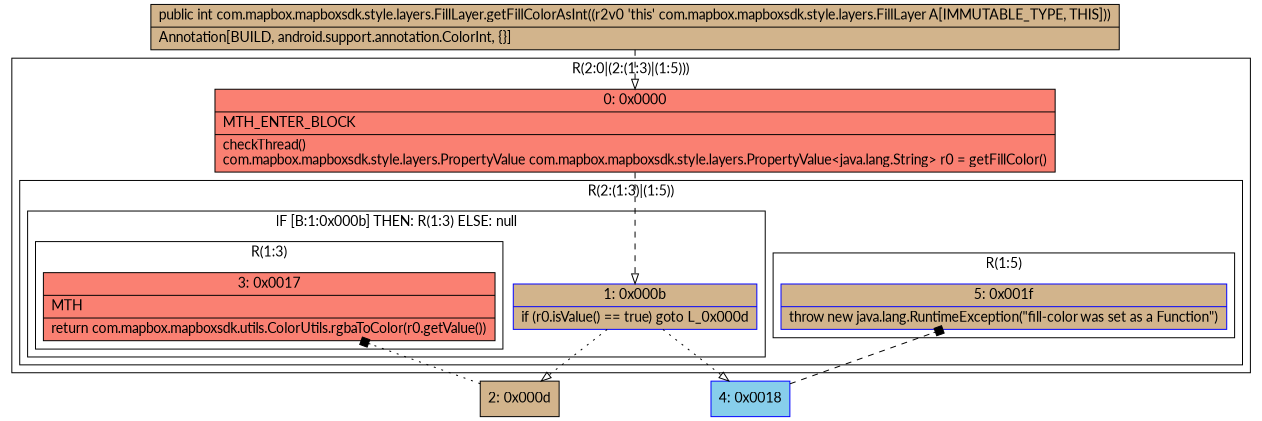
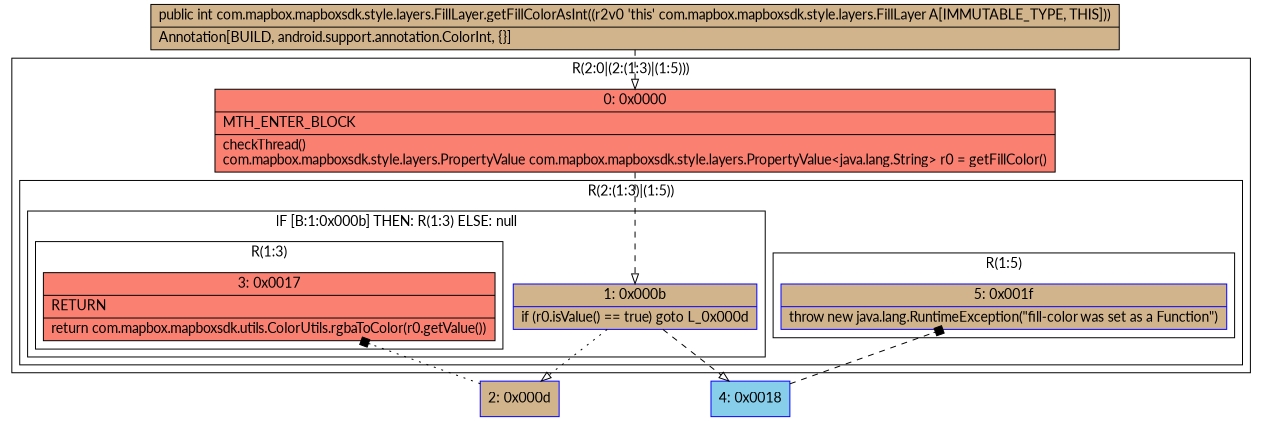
node "3: 0x0017": text "MTH" -> "RETURN"
edge "1: 0x000b" -> "4: 0x0018": style dotted -> dashed
node "2: 0x000d": color black -> blue
